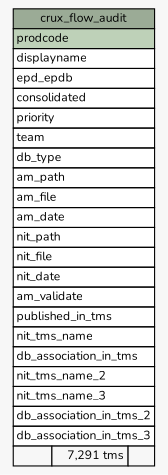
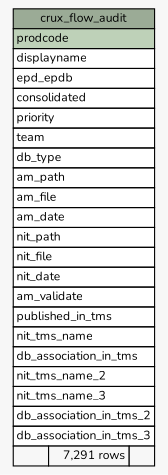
node "crux_flow_audit": text "7,291 tms" -> "7,291 rows"
